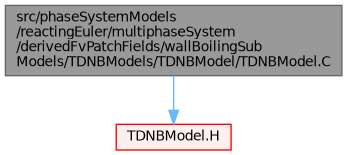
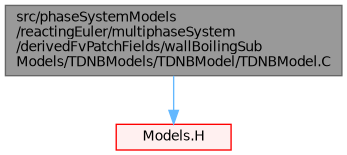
node "TDNBModel.H": label "TDNBModel.H" -> "Models.H"
